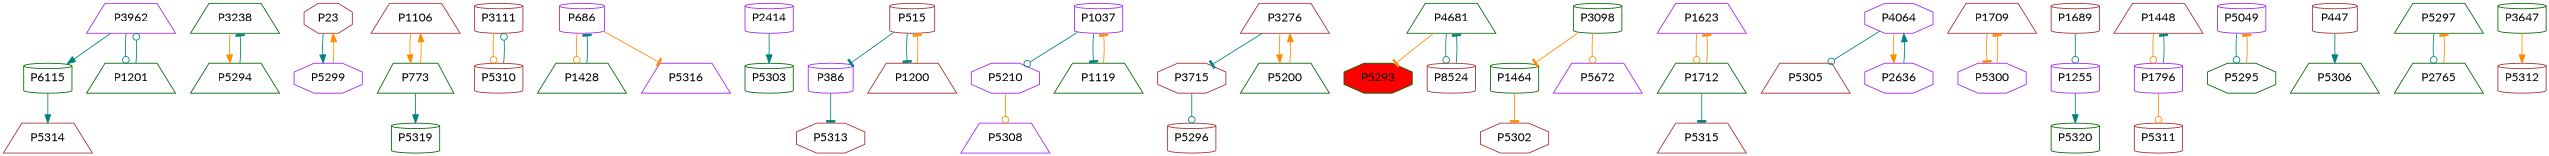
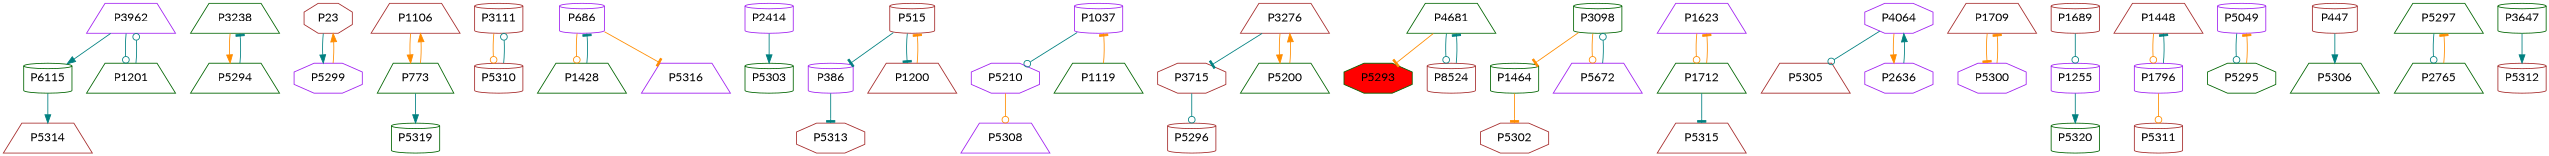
edge "P3647" -> "P5312": color darkorange -> teal
edge "P1037" -> "P1119": removed
edge "P5672" -> "P3098": added
